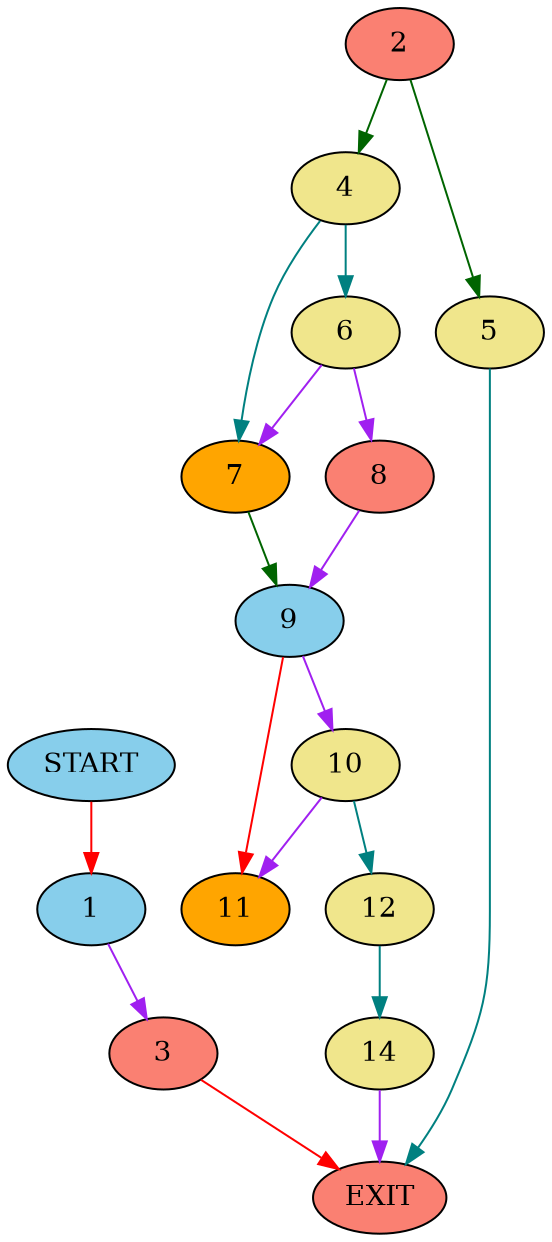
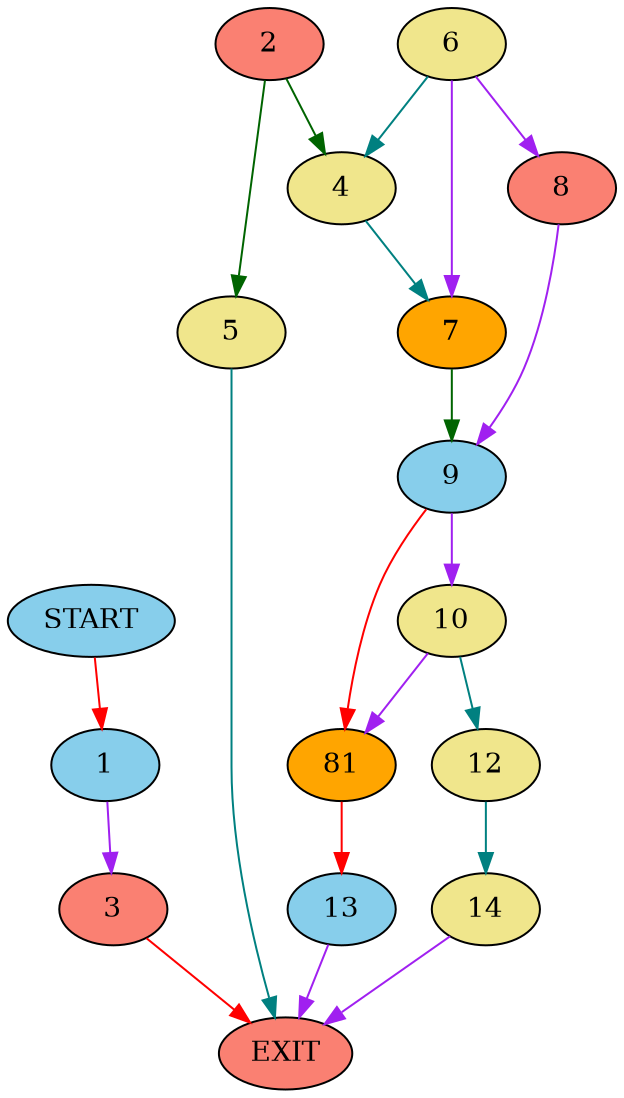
edge "4" -> "6": reversed
node "11": label "11" -> "81"
node "13": added
